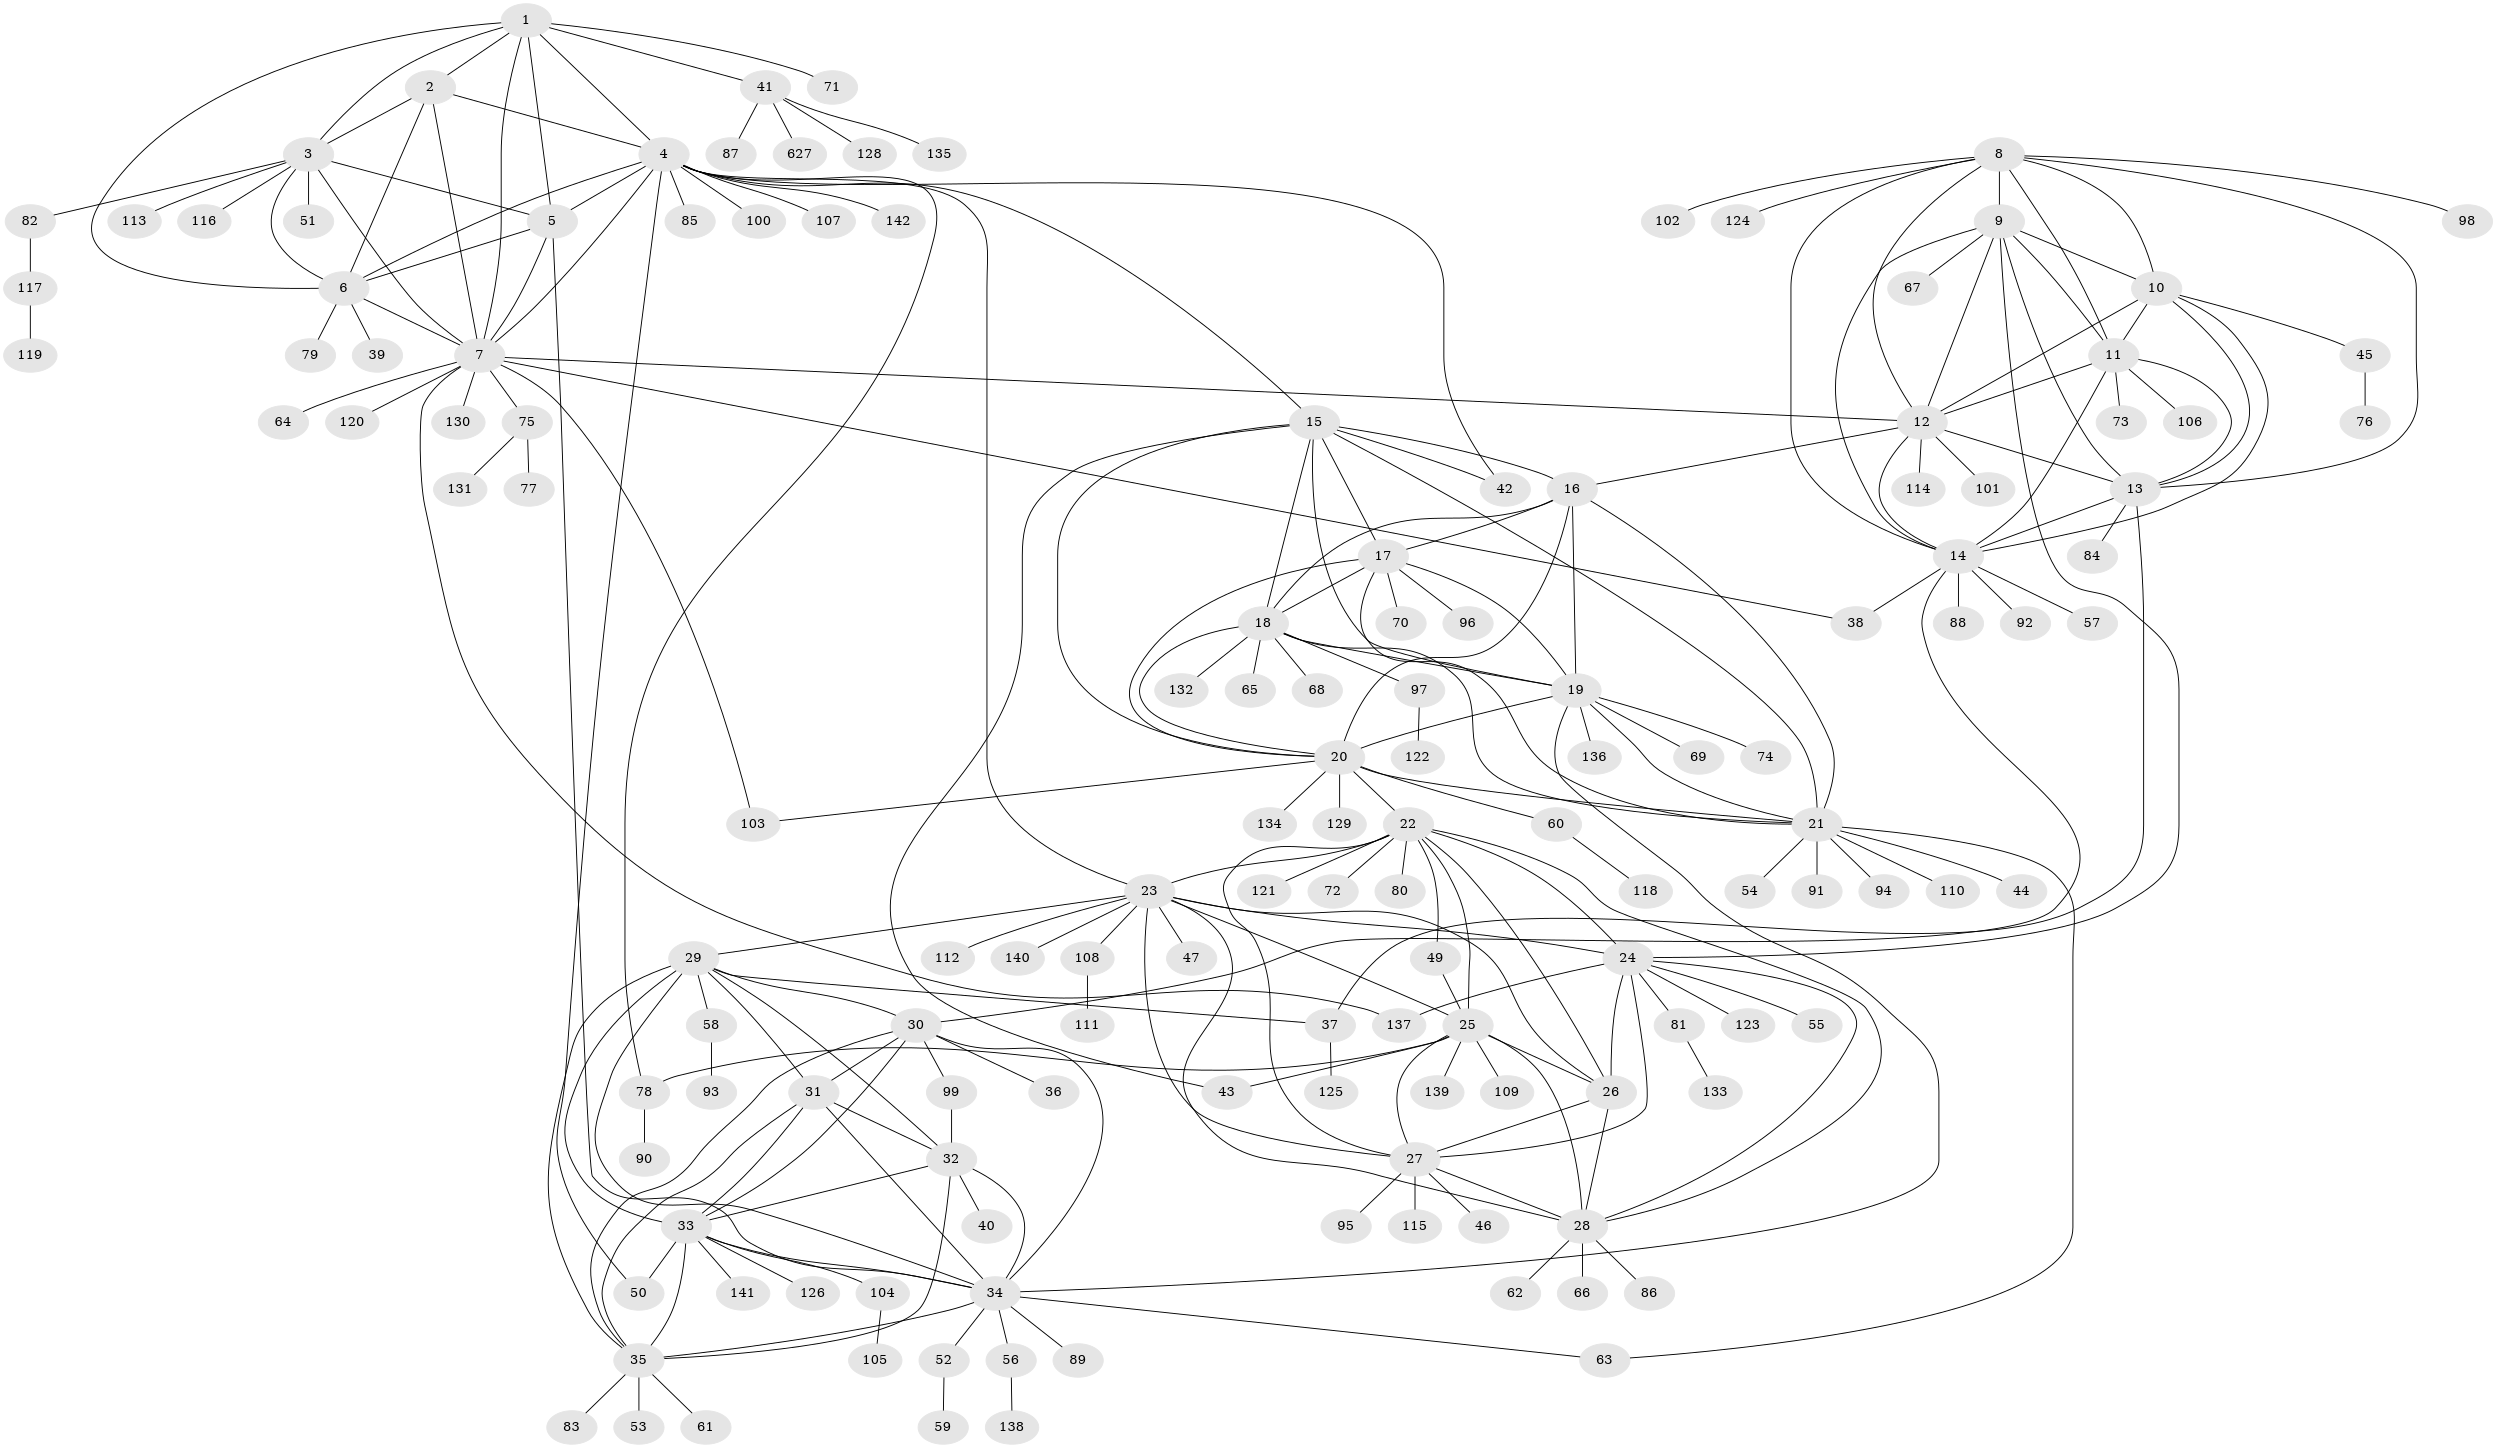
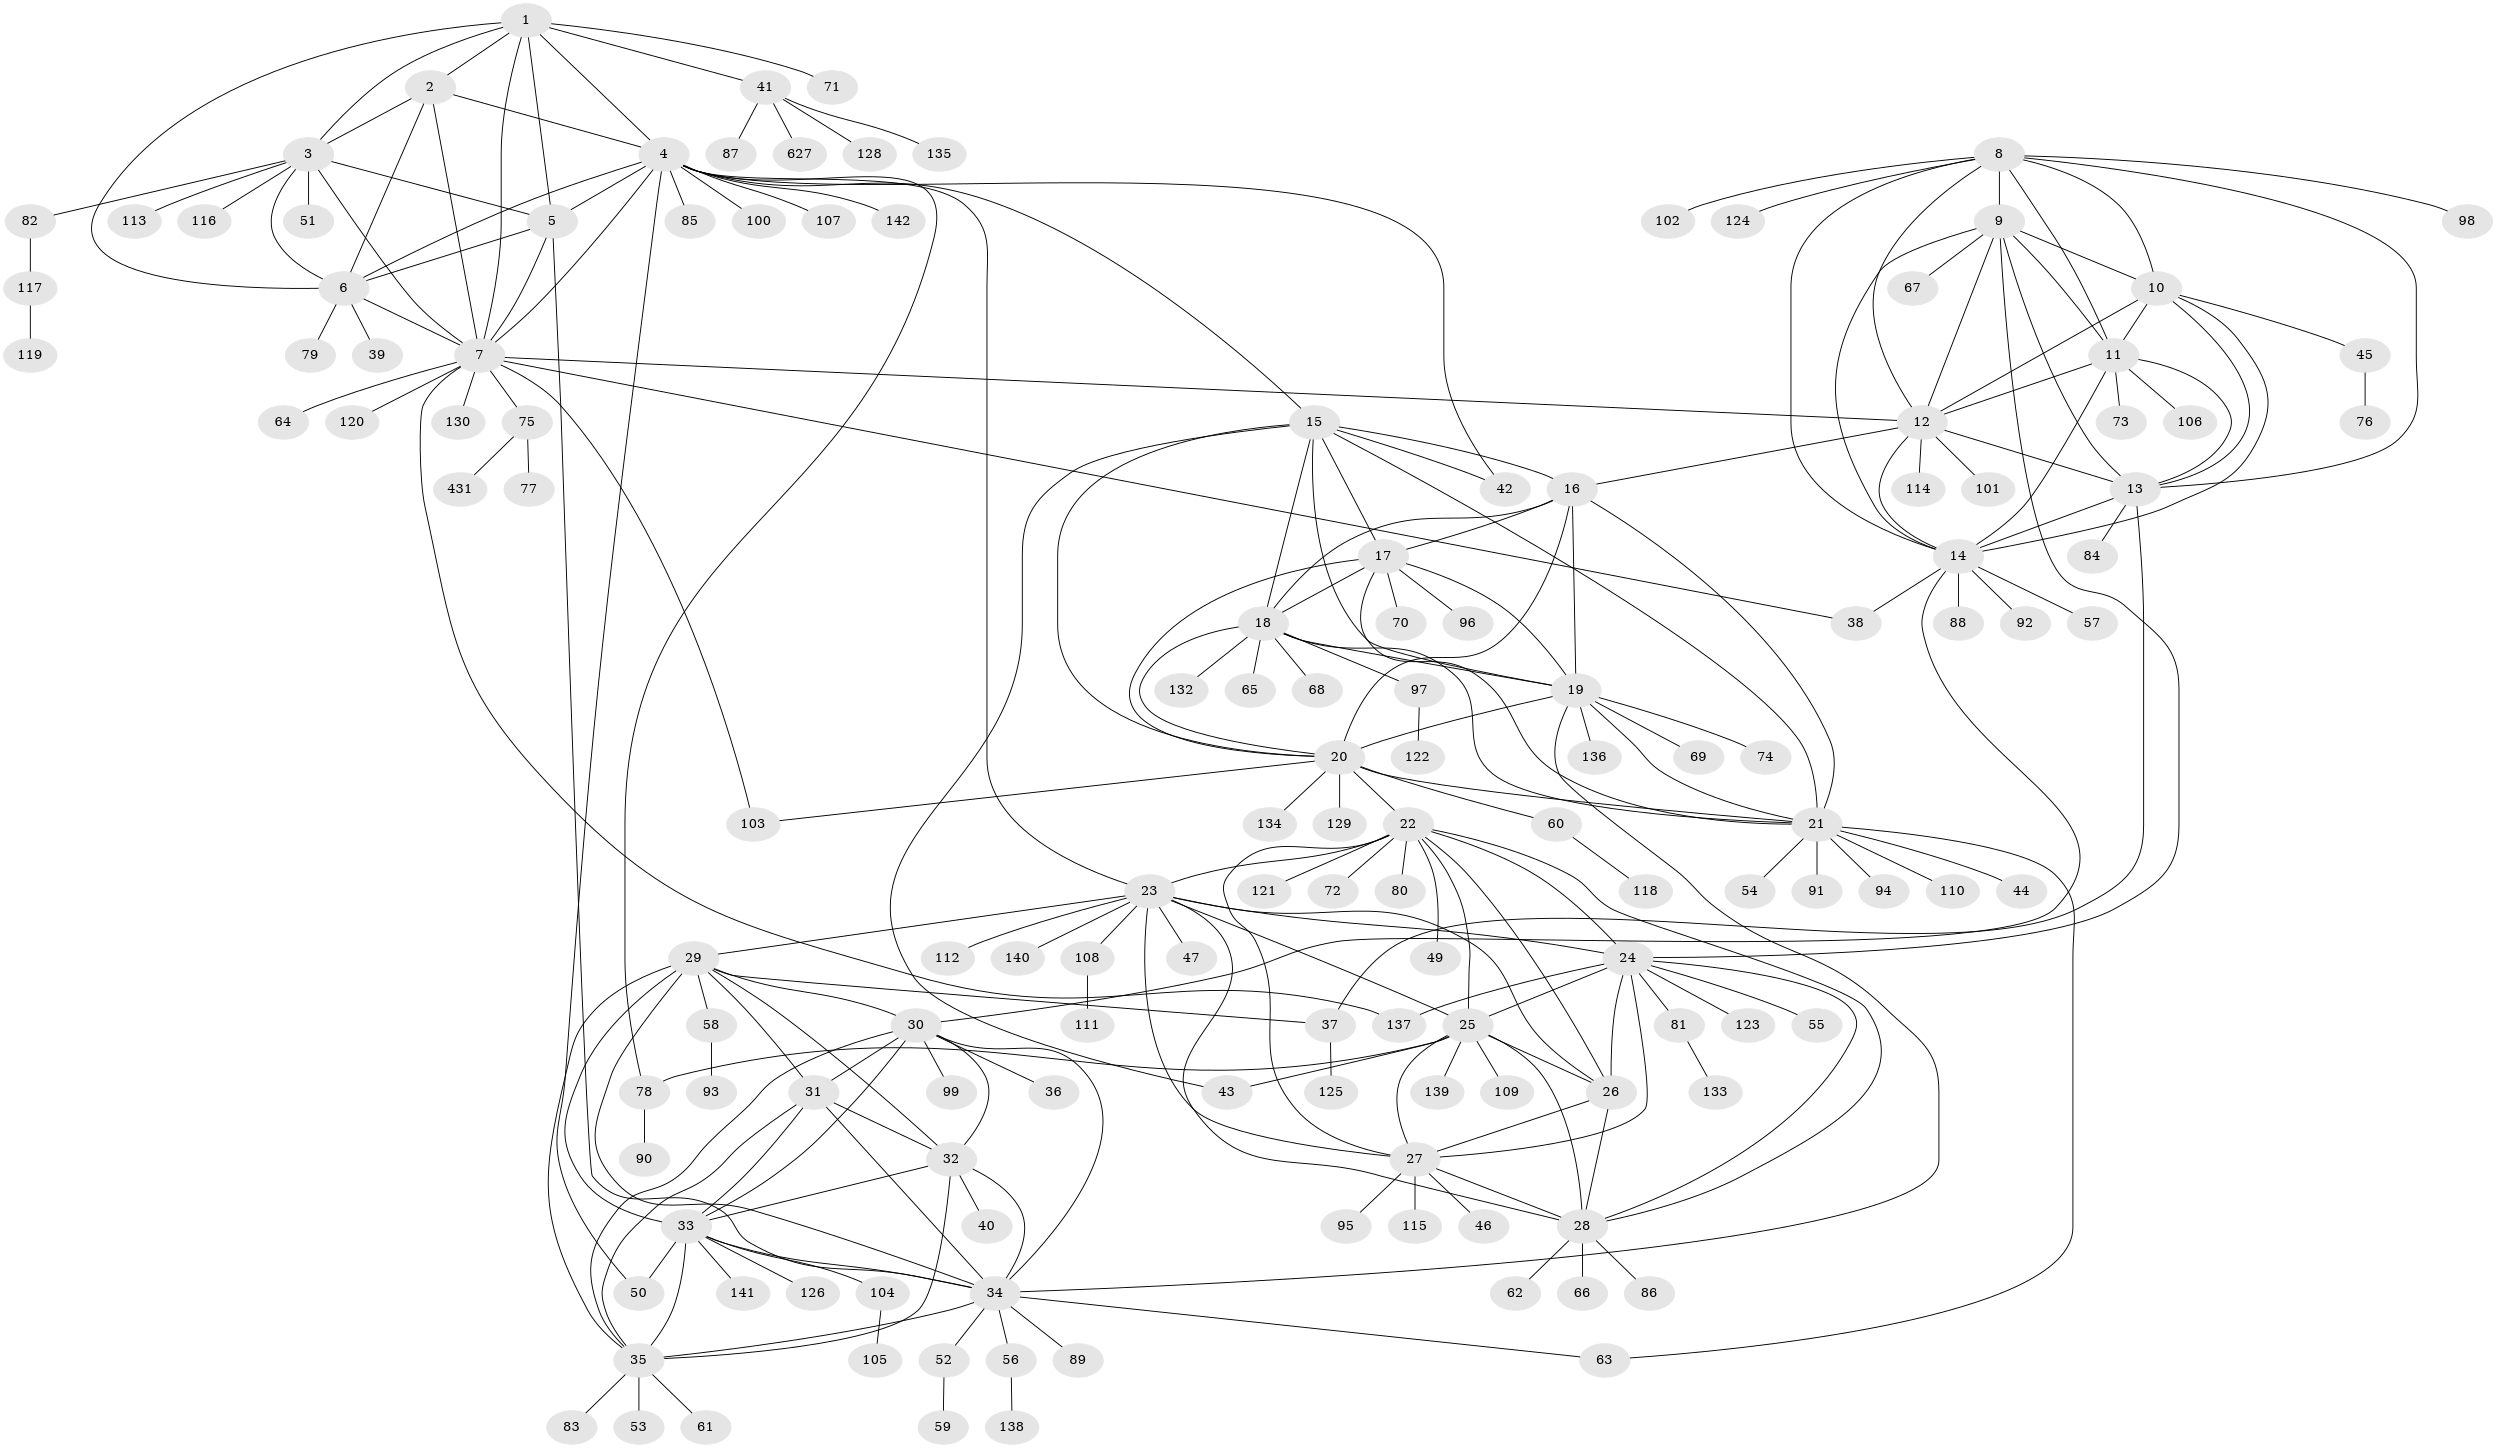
node "131": label "131" -> "431"
edge "49" -- "25": now "24" -- "25"
edge "99" -- "32": now "30" -- "32"
